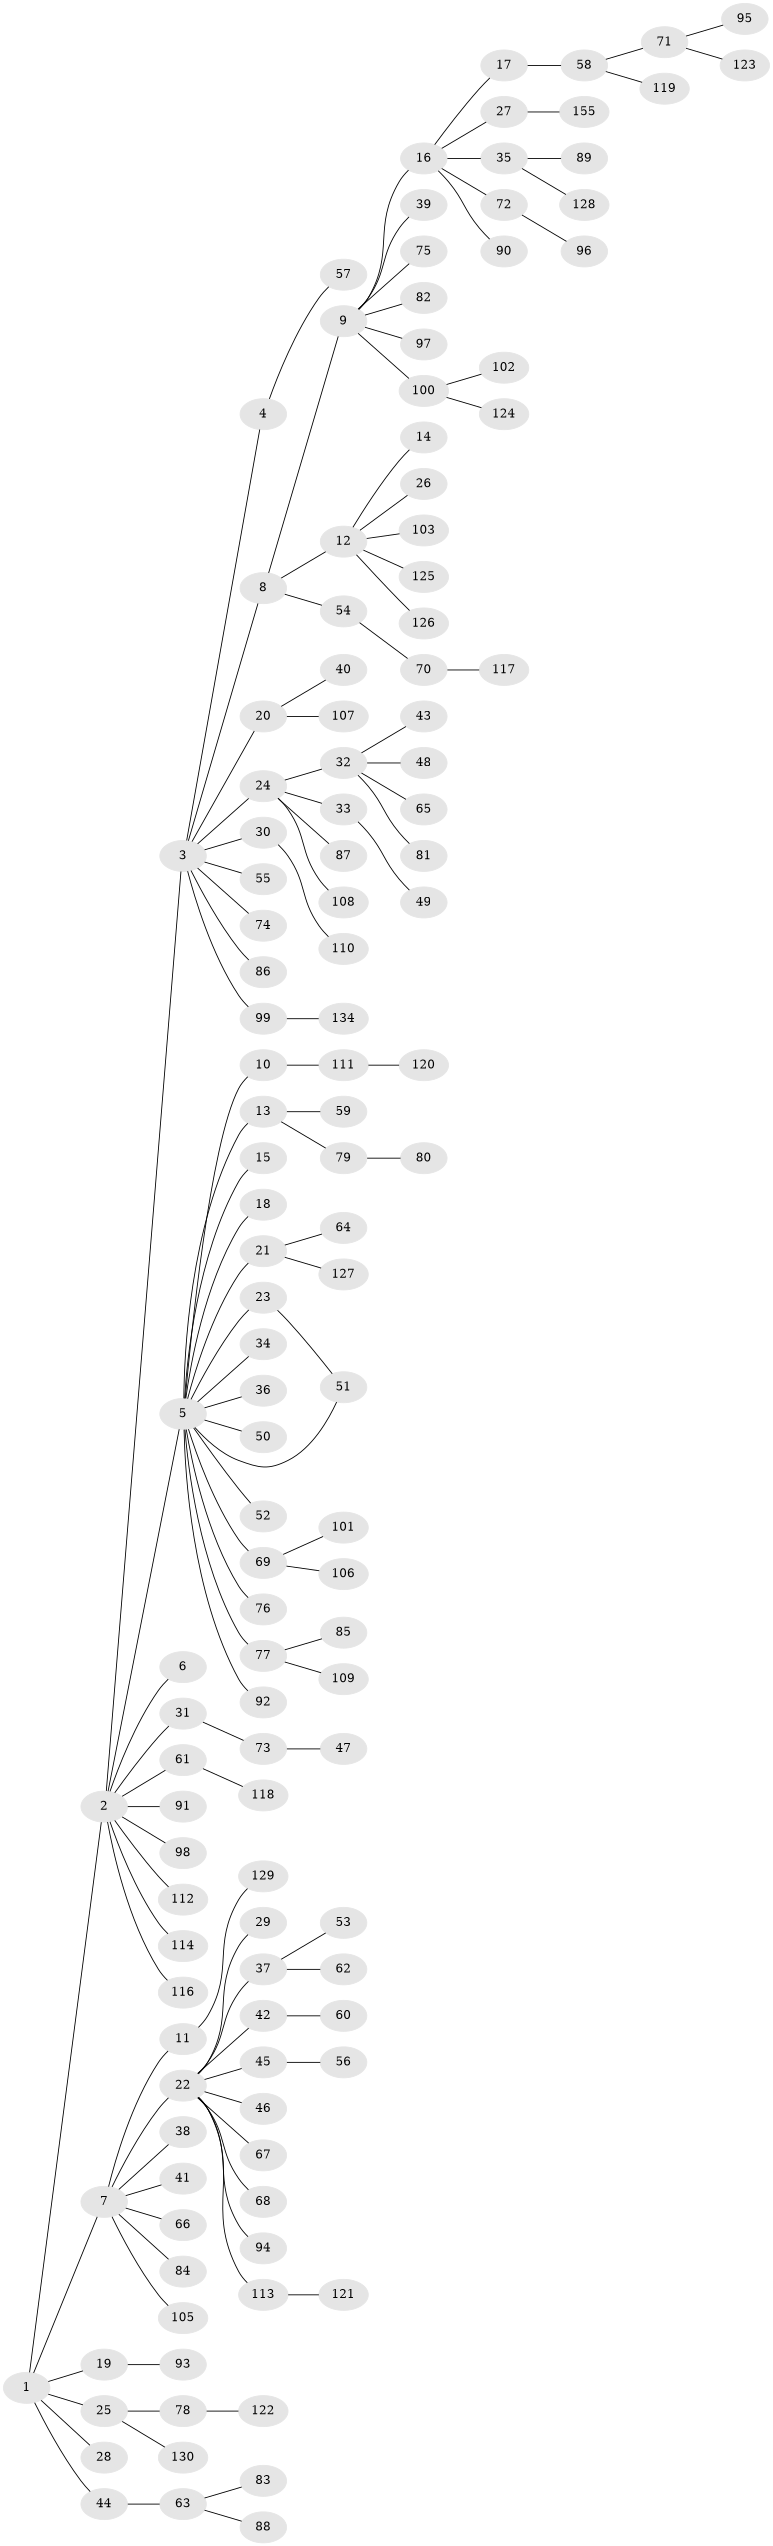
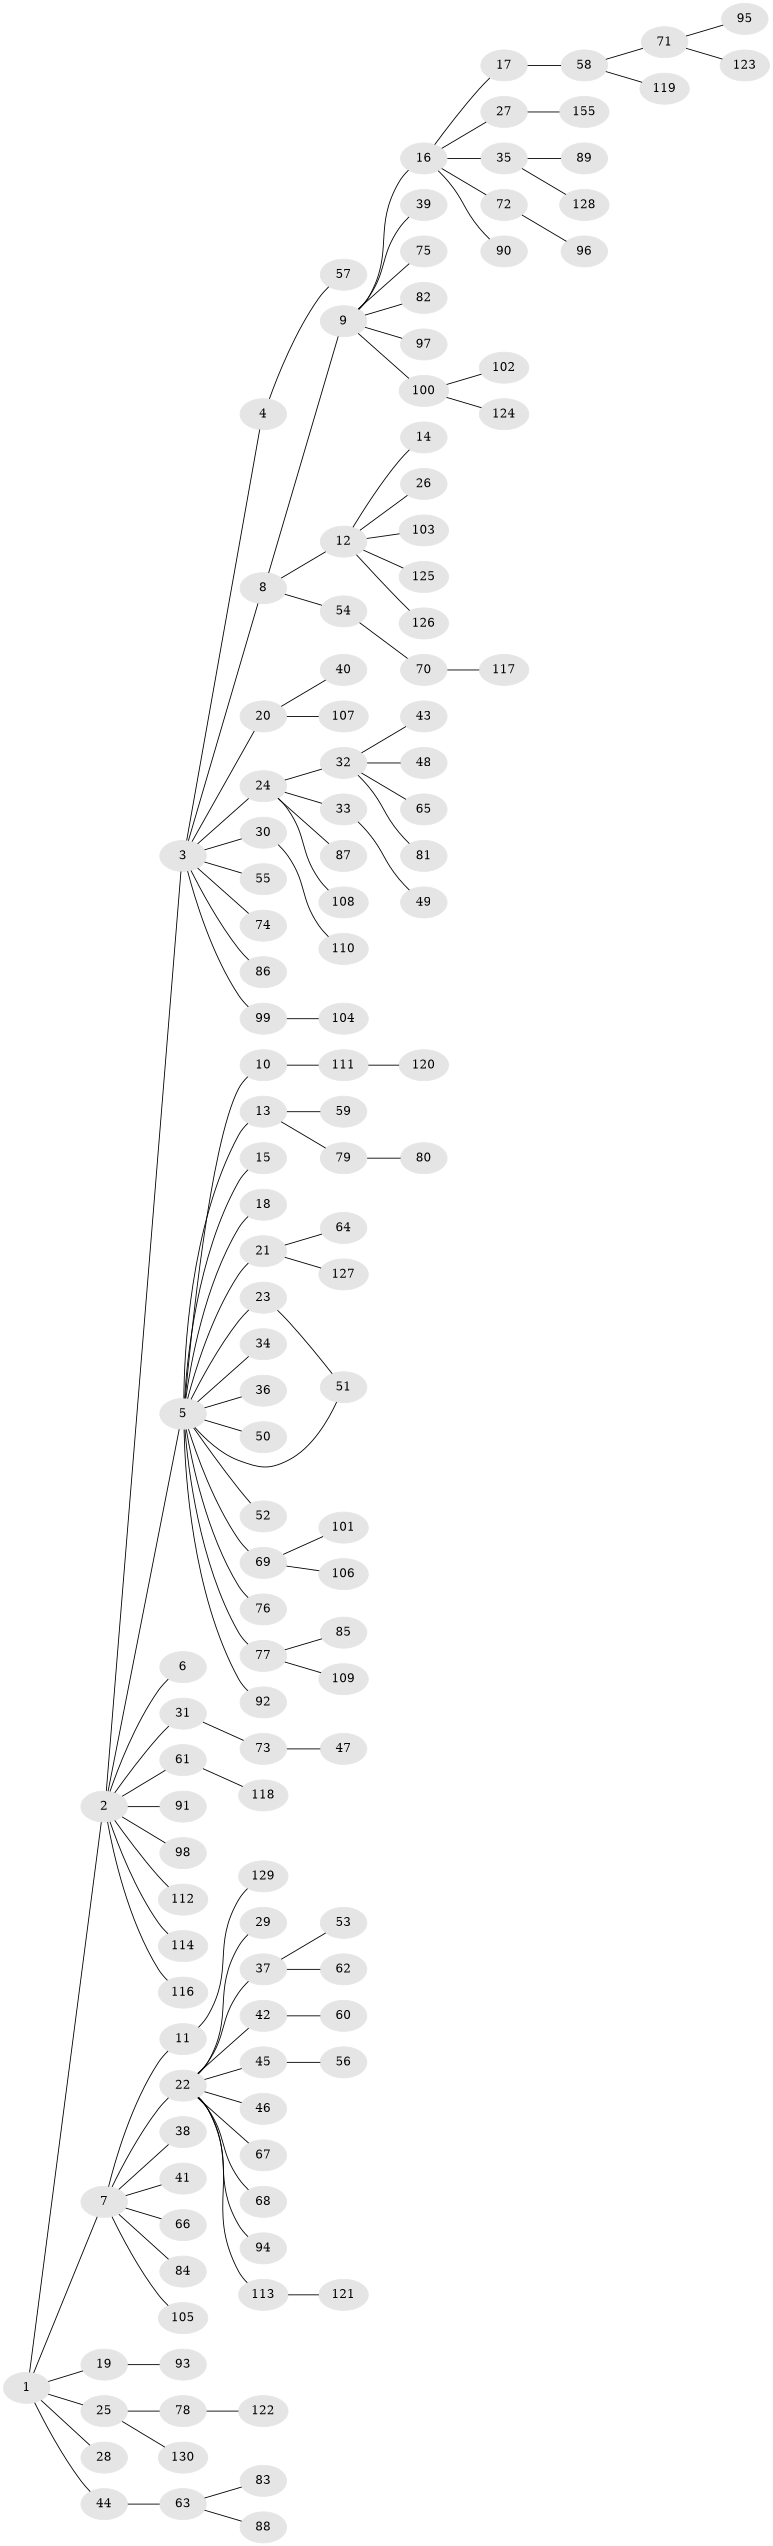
node "134": label "134" -> "104"
